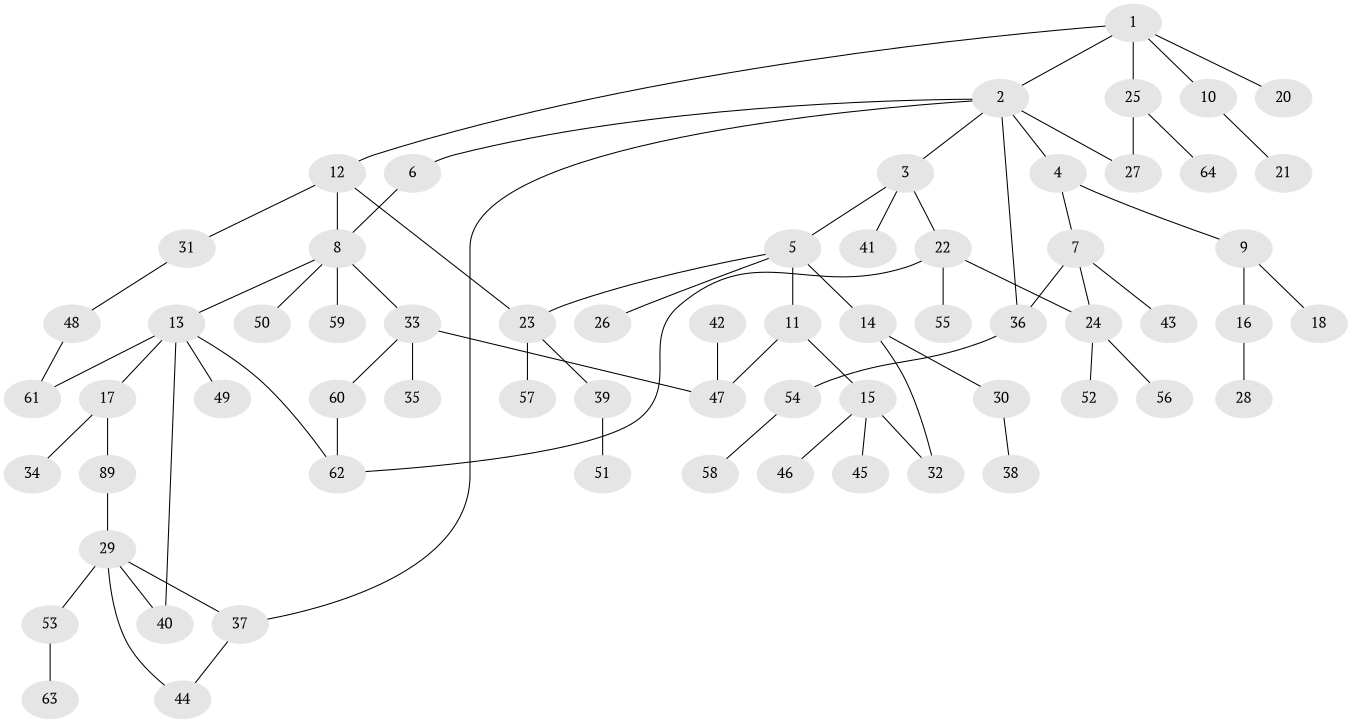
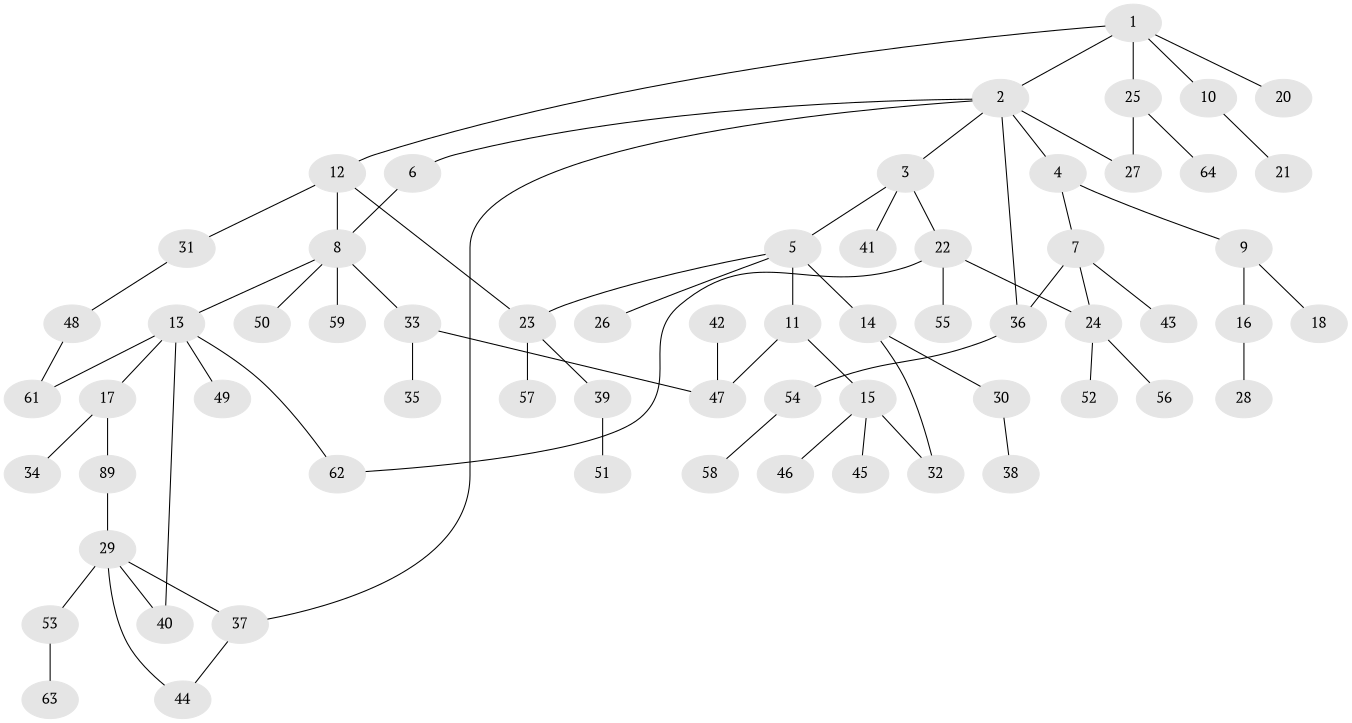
node "60": removed
